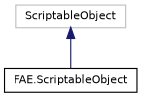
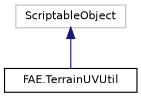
node "FAE.ScriptableObject": label "FAE.ScriptableObject" -> "FAE.TerrainUVUtil"
